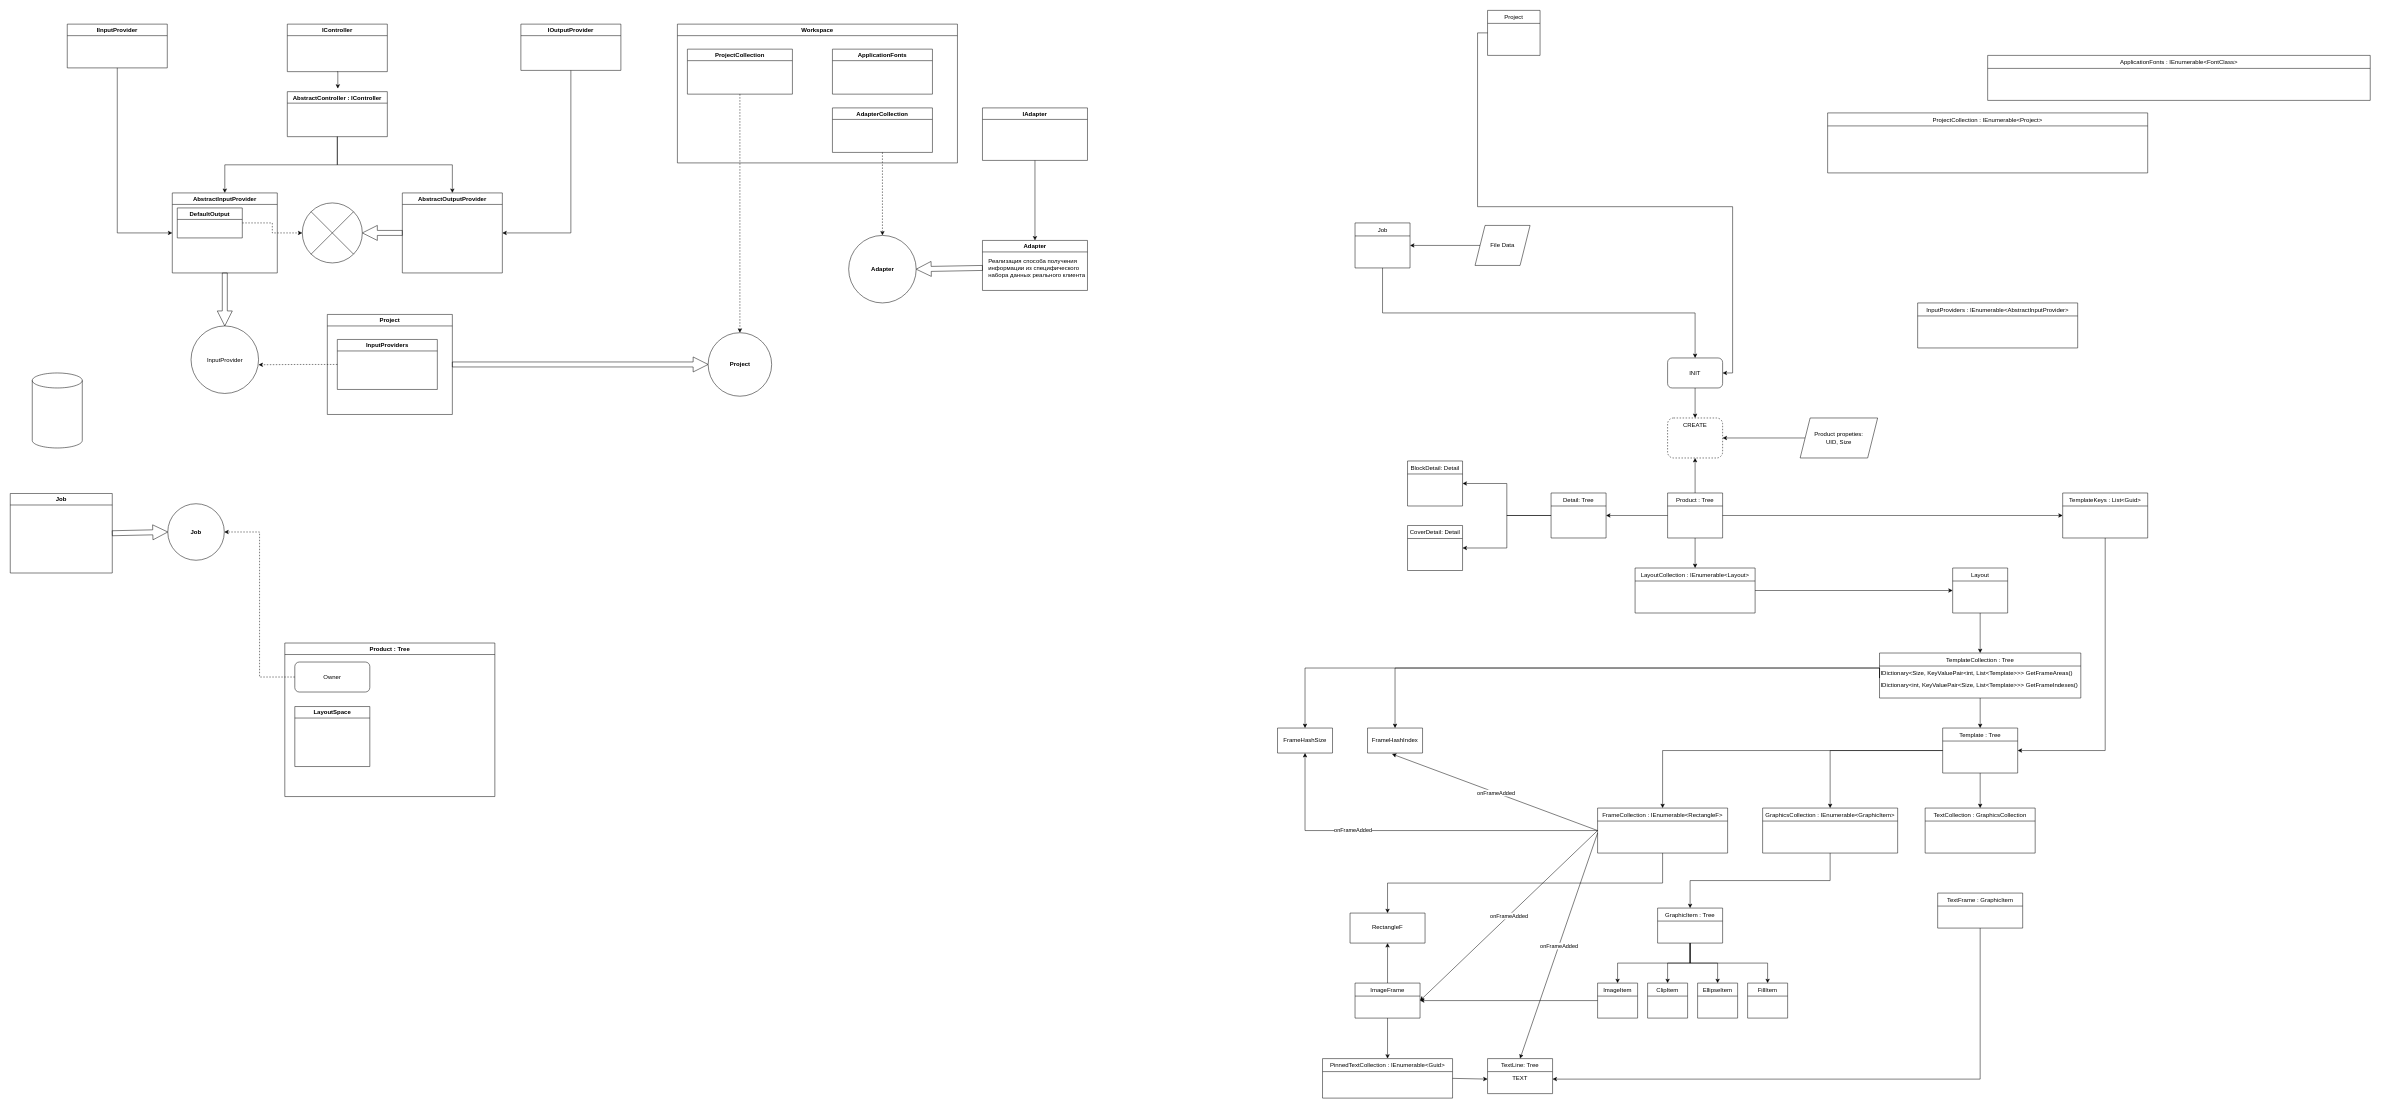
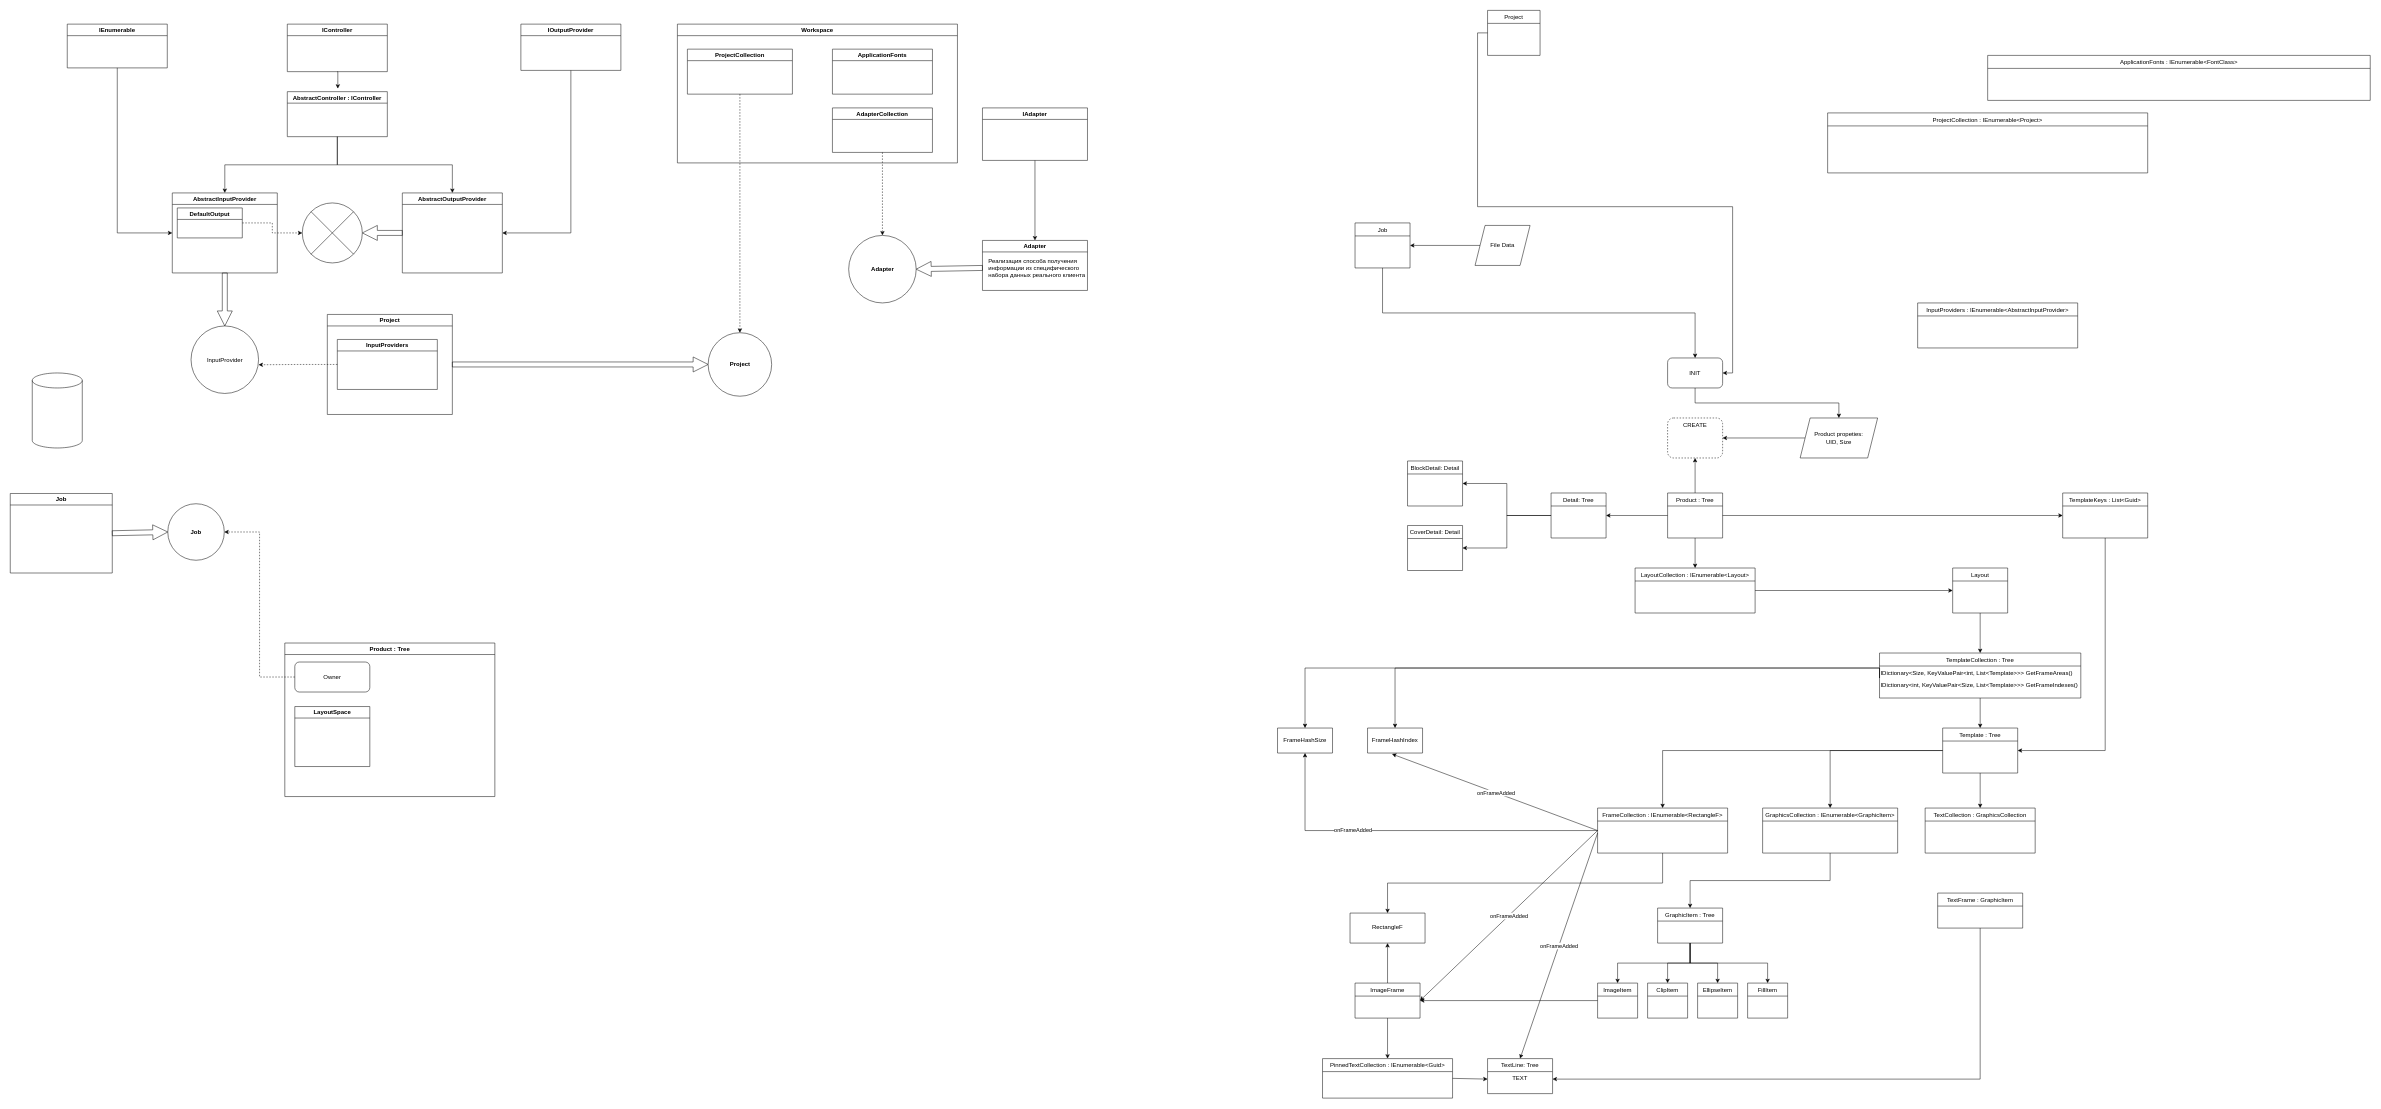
node "IInputProvider": label "IInputProvider" -> "IEnumerable"
edge "INIT" -> "CREATE": now "INIT" -> "Product propeties: UID, Size"
